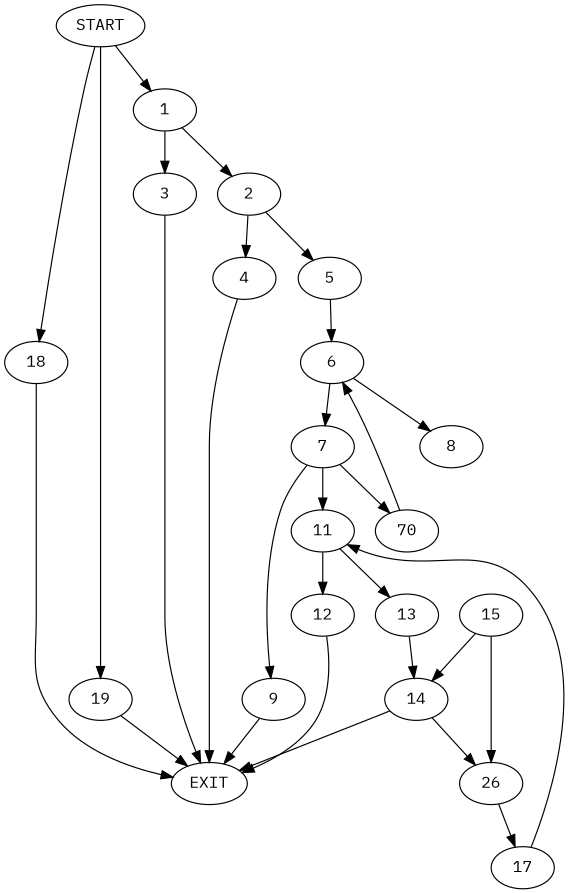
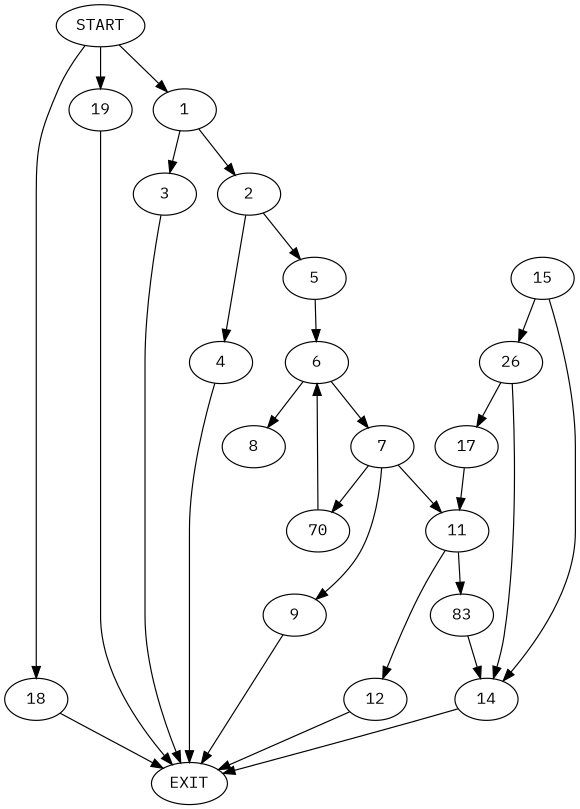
node "13": label "13" -> "83"
edge "14" -> "26": reversed
